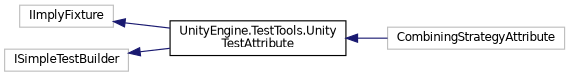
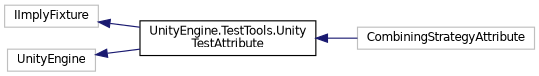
node "ISimpleTestBuilder": label "ISimpleTestBuilder" -> "UnityEngine"
